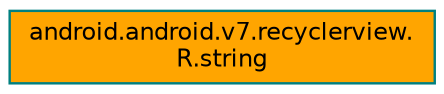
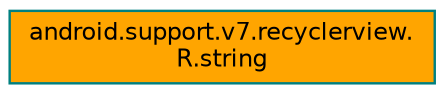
node "android.android.v7.recyclerview. R.string": label "android.android.v7.recyclerview. R.string" -> "android.support.v7.recyclerview. R.string"
